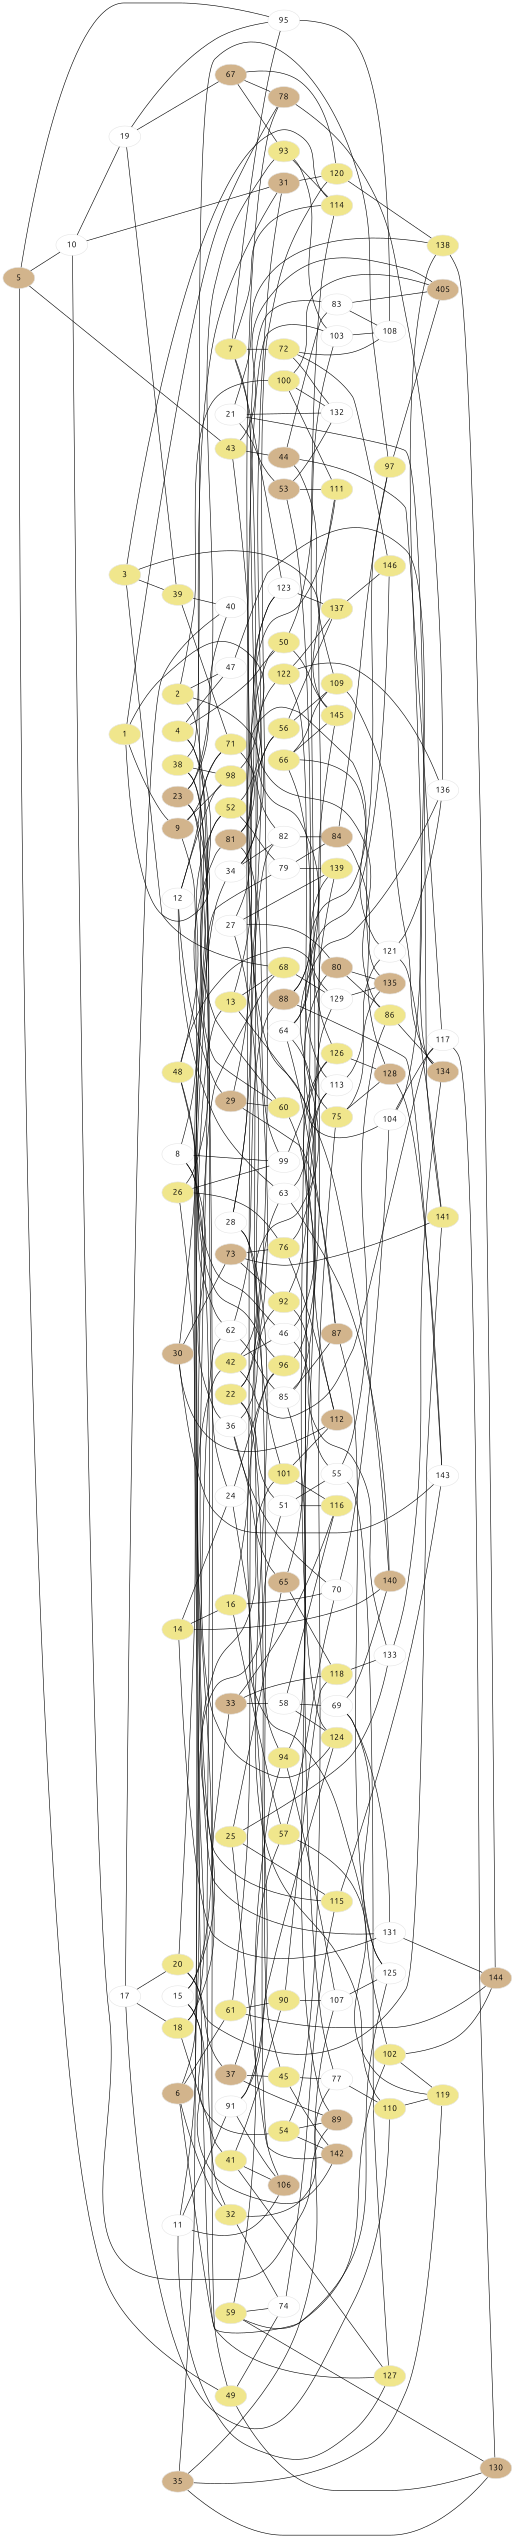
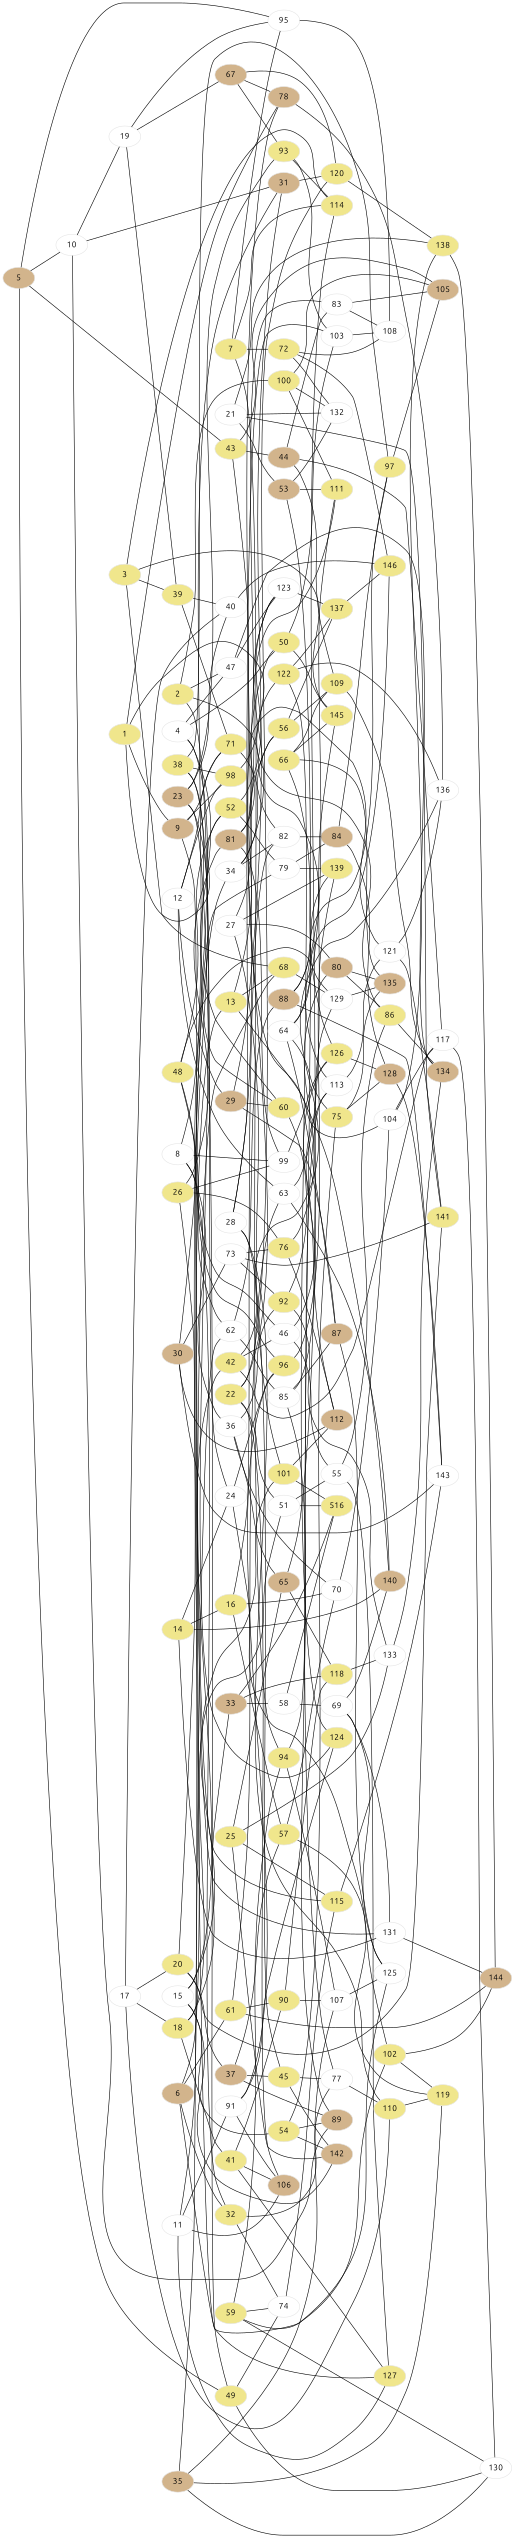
node "405": label "405" -> "105"
edge "7" -- "123": now "47" -- "123"
edge "146" -- "40": added
node "4": fillcolor khaki -> white
node "73": fillcolor tan -> white
node "116": label "116" -> "516"
edge "58" -- "124": removed
node "130": fillcolor tan -> white
